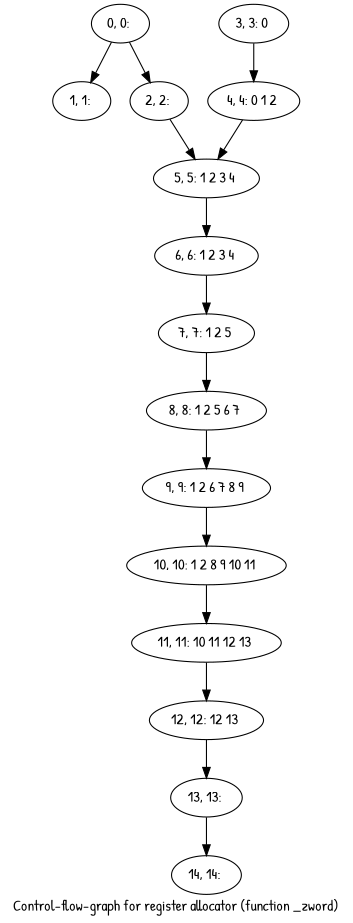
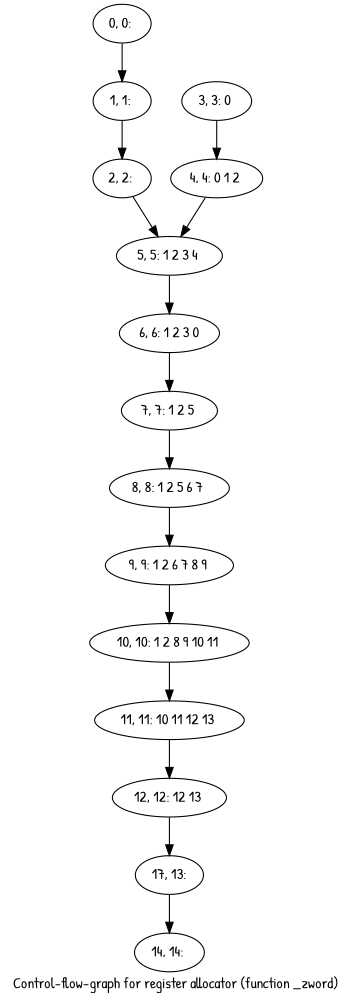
edge "0, 0:" -> "2, 2:": now "1, 1:" -> "2, 2:"
node "6, 6: 1 2 3 4": label "6, 6: 1 2 3 4" -> "6, 6: 1 2 3 0"
node "13, 13:": label "13, 13:" -> "17, 13:"
